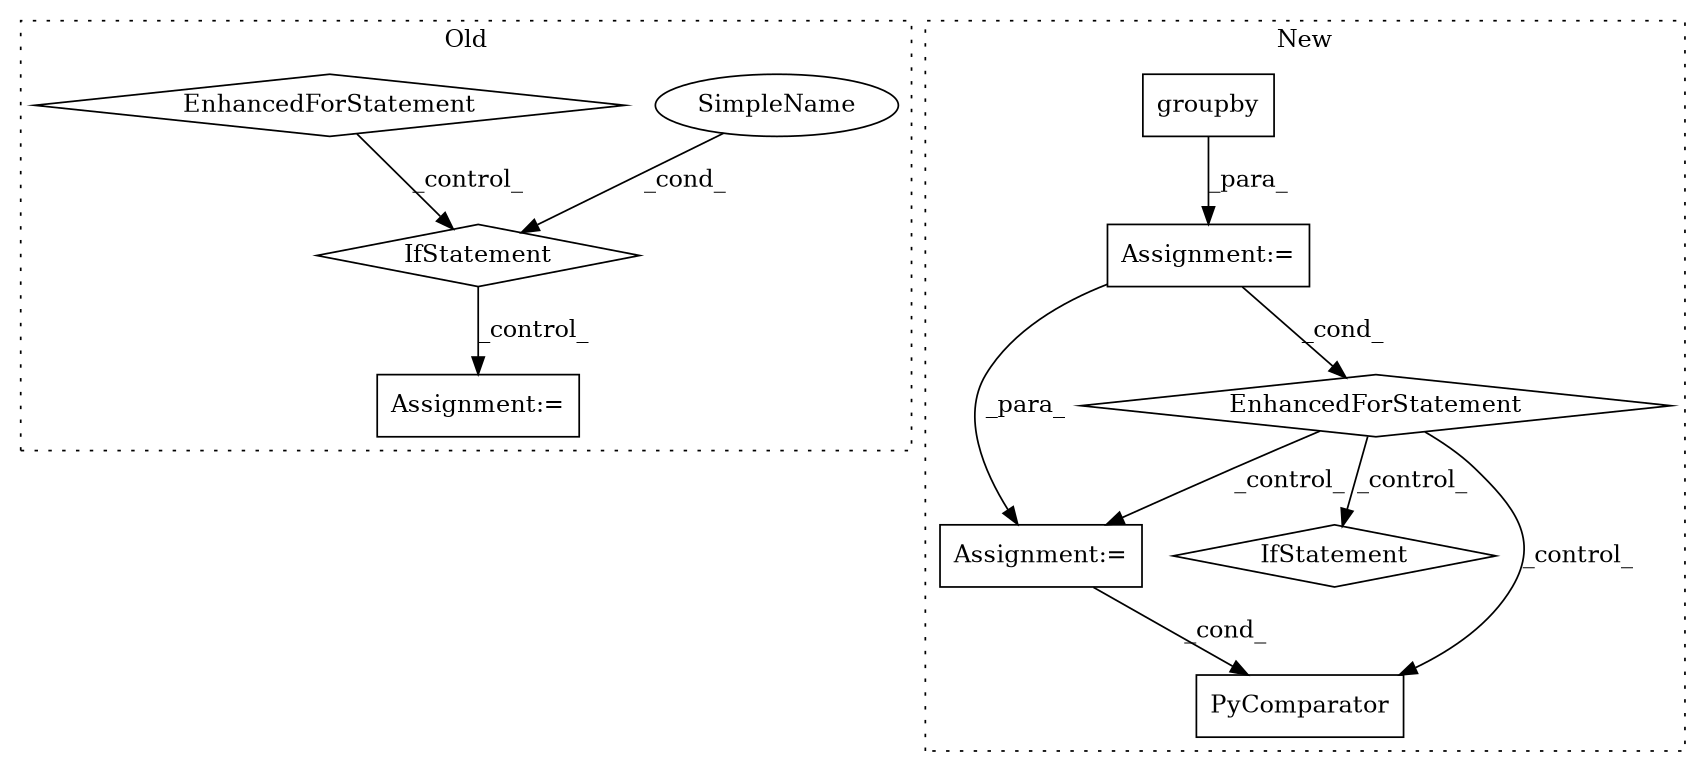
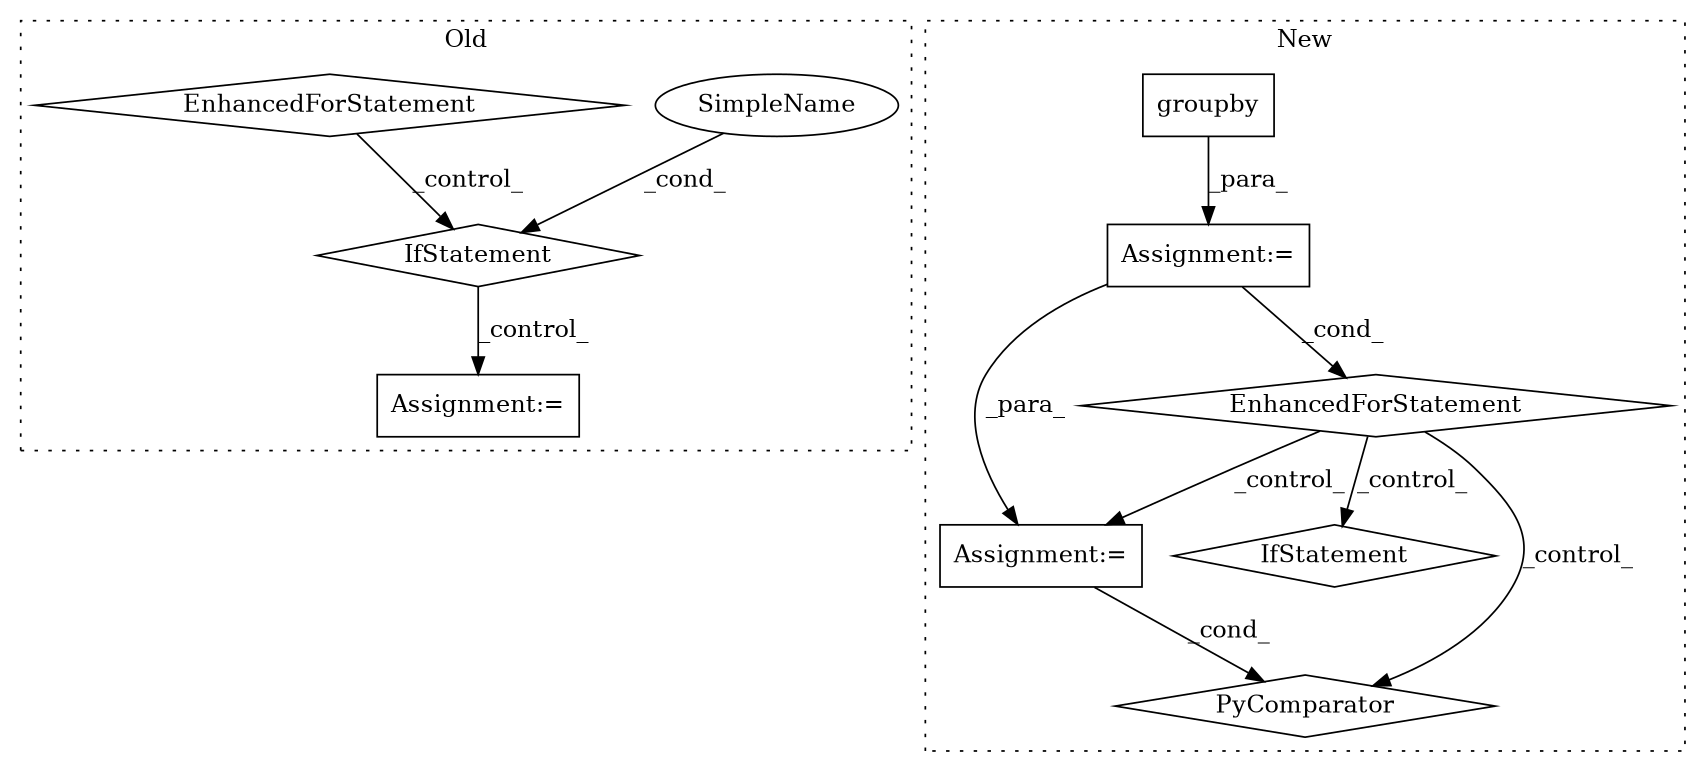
node "PyComparator": shape box -> diamond
